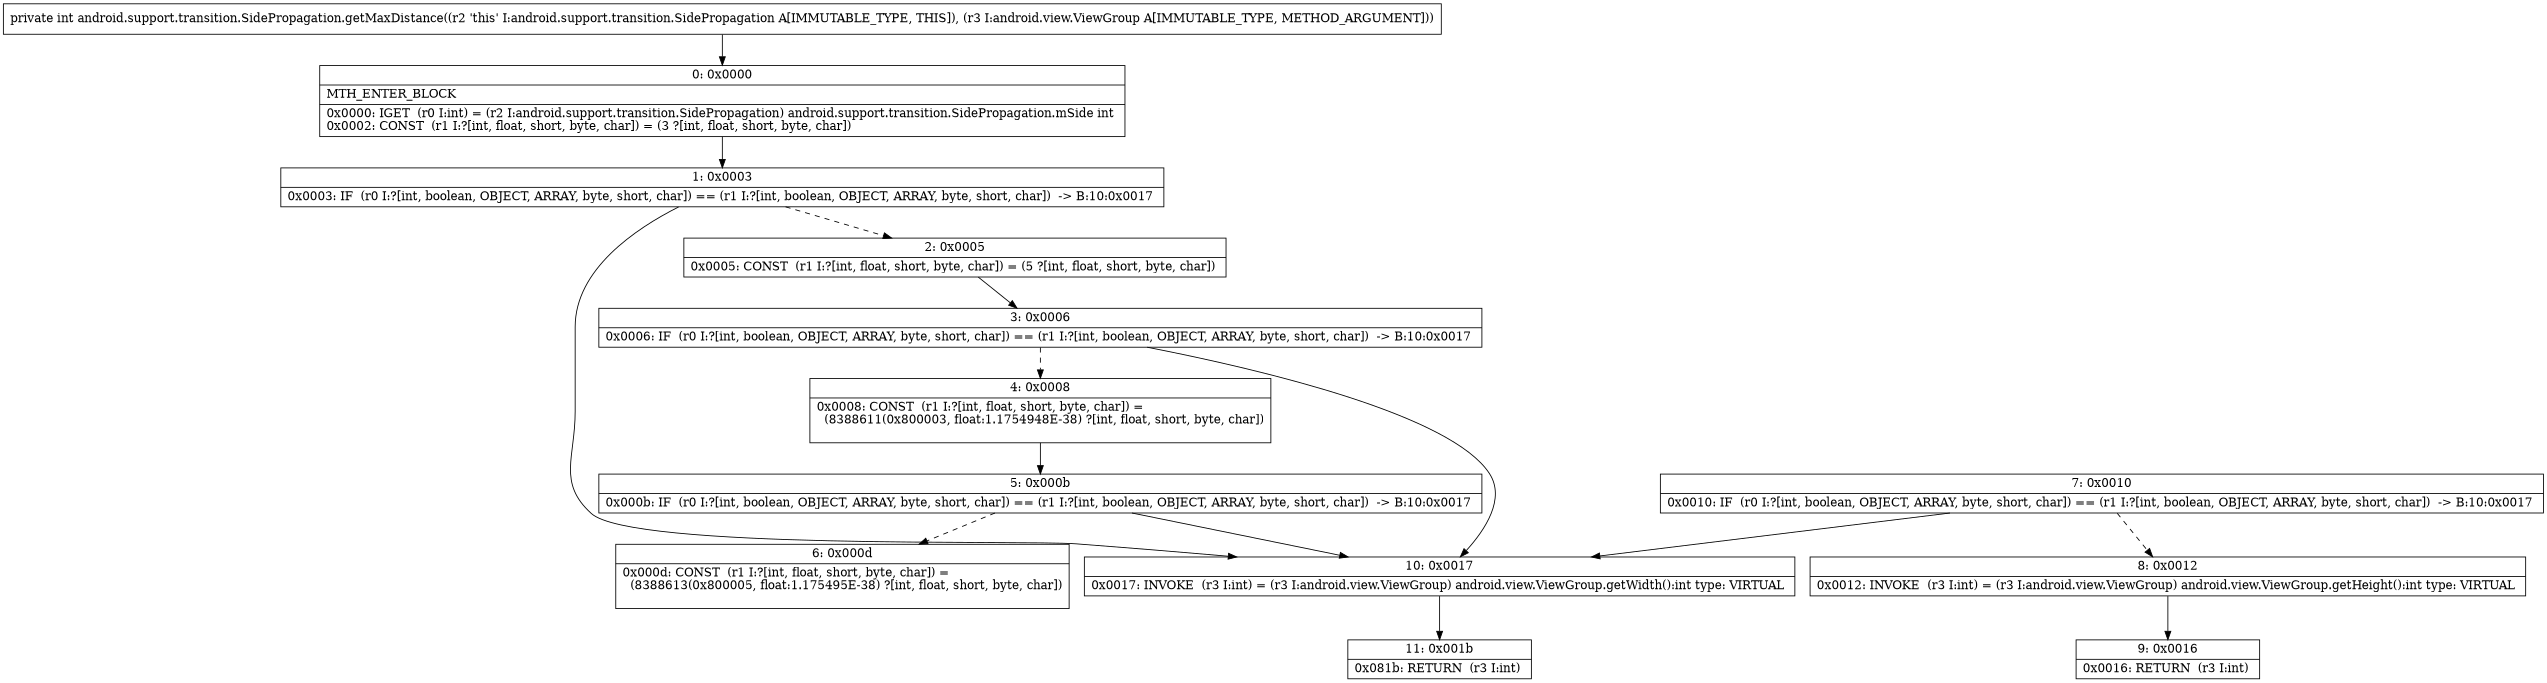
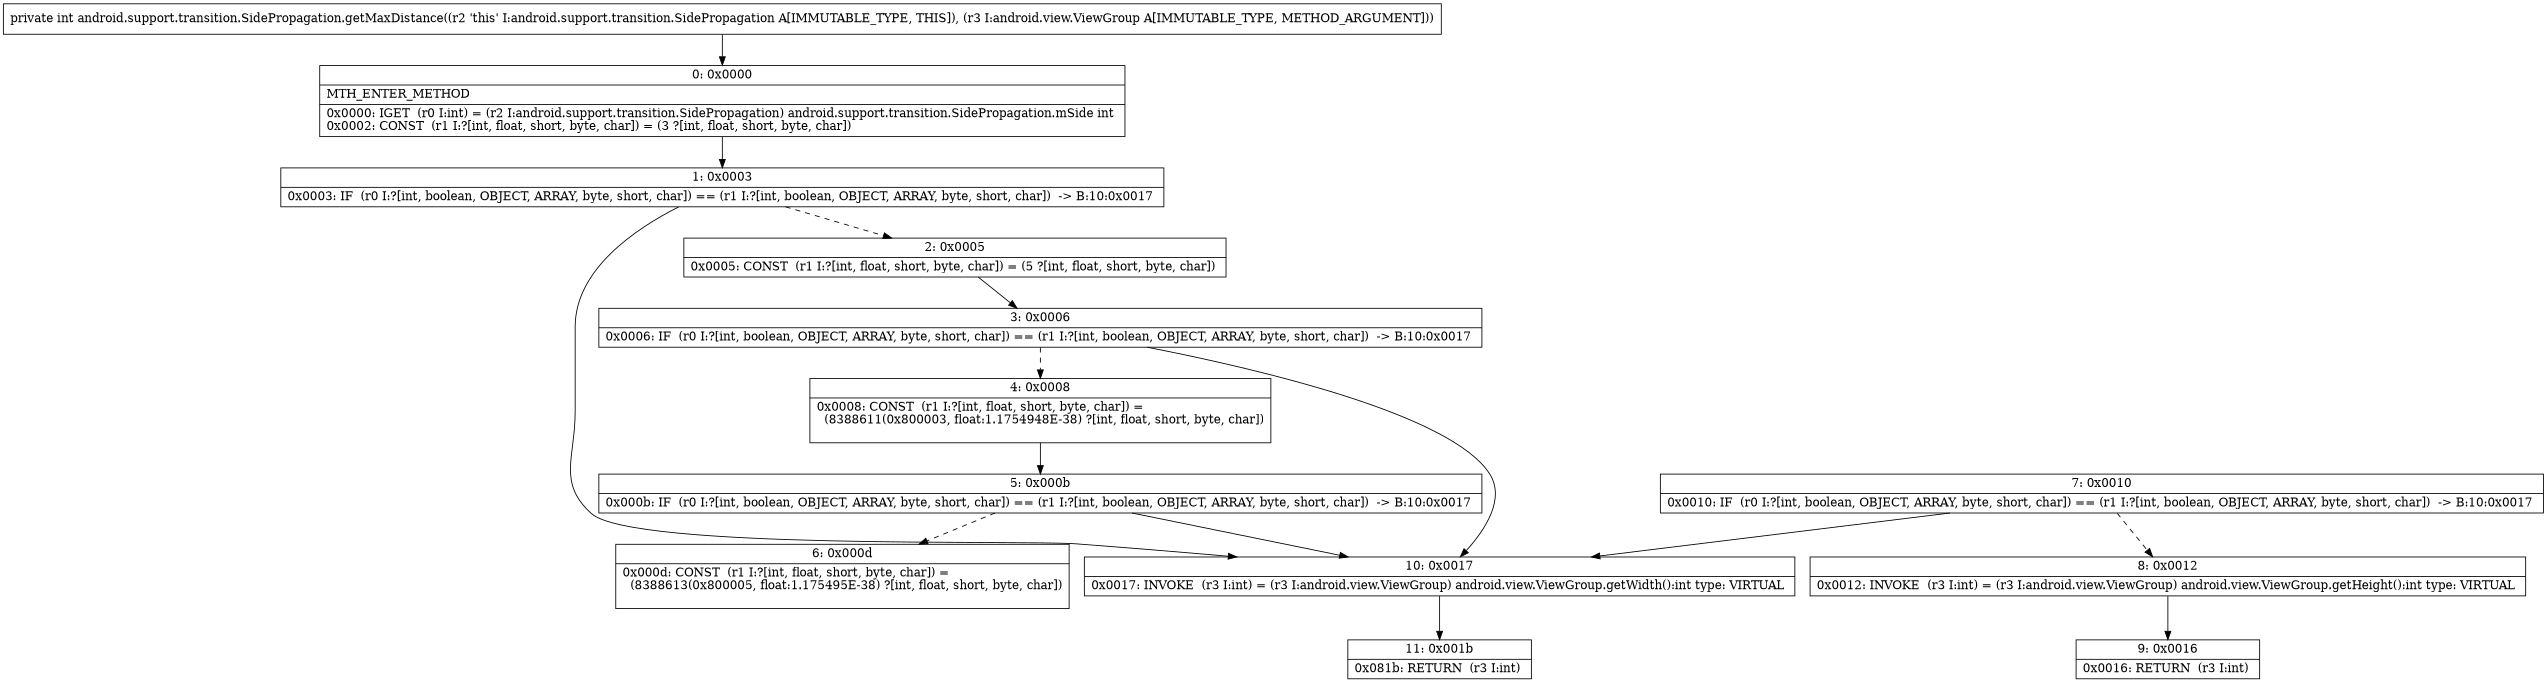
node "0: 0x0000": text "MTH_ENTER_BLOCK" -> "MTH_ENTER_METHOD"
